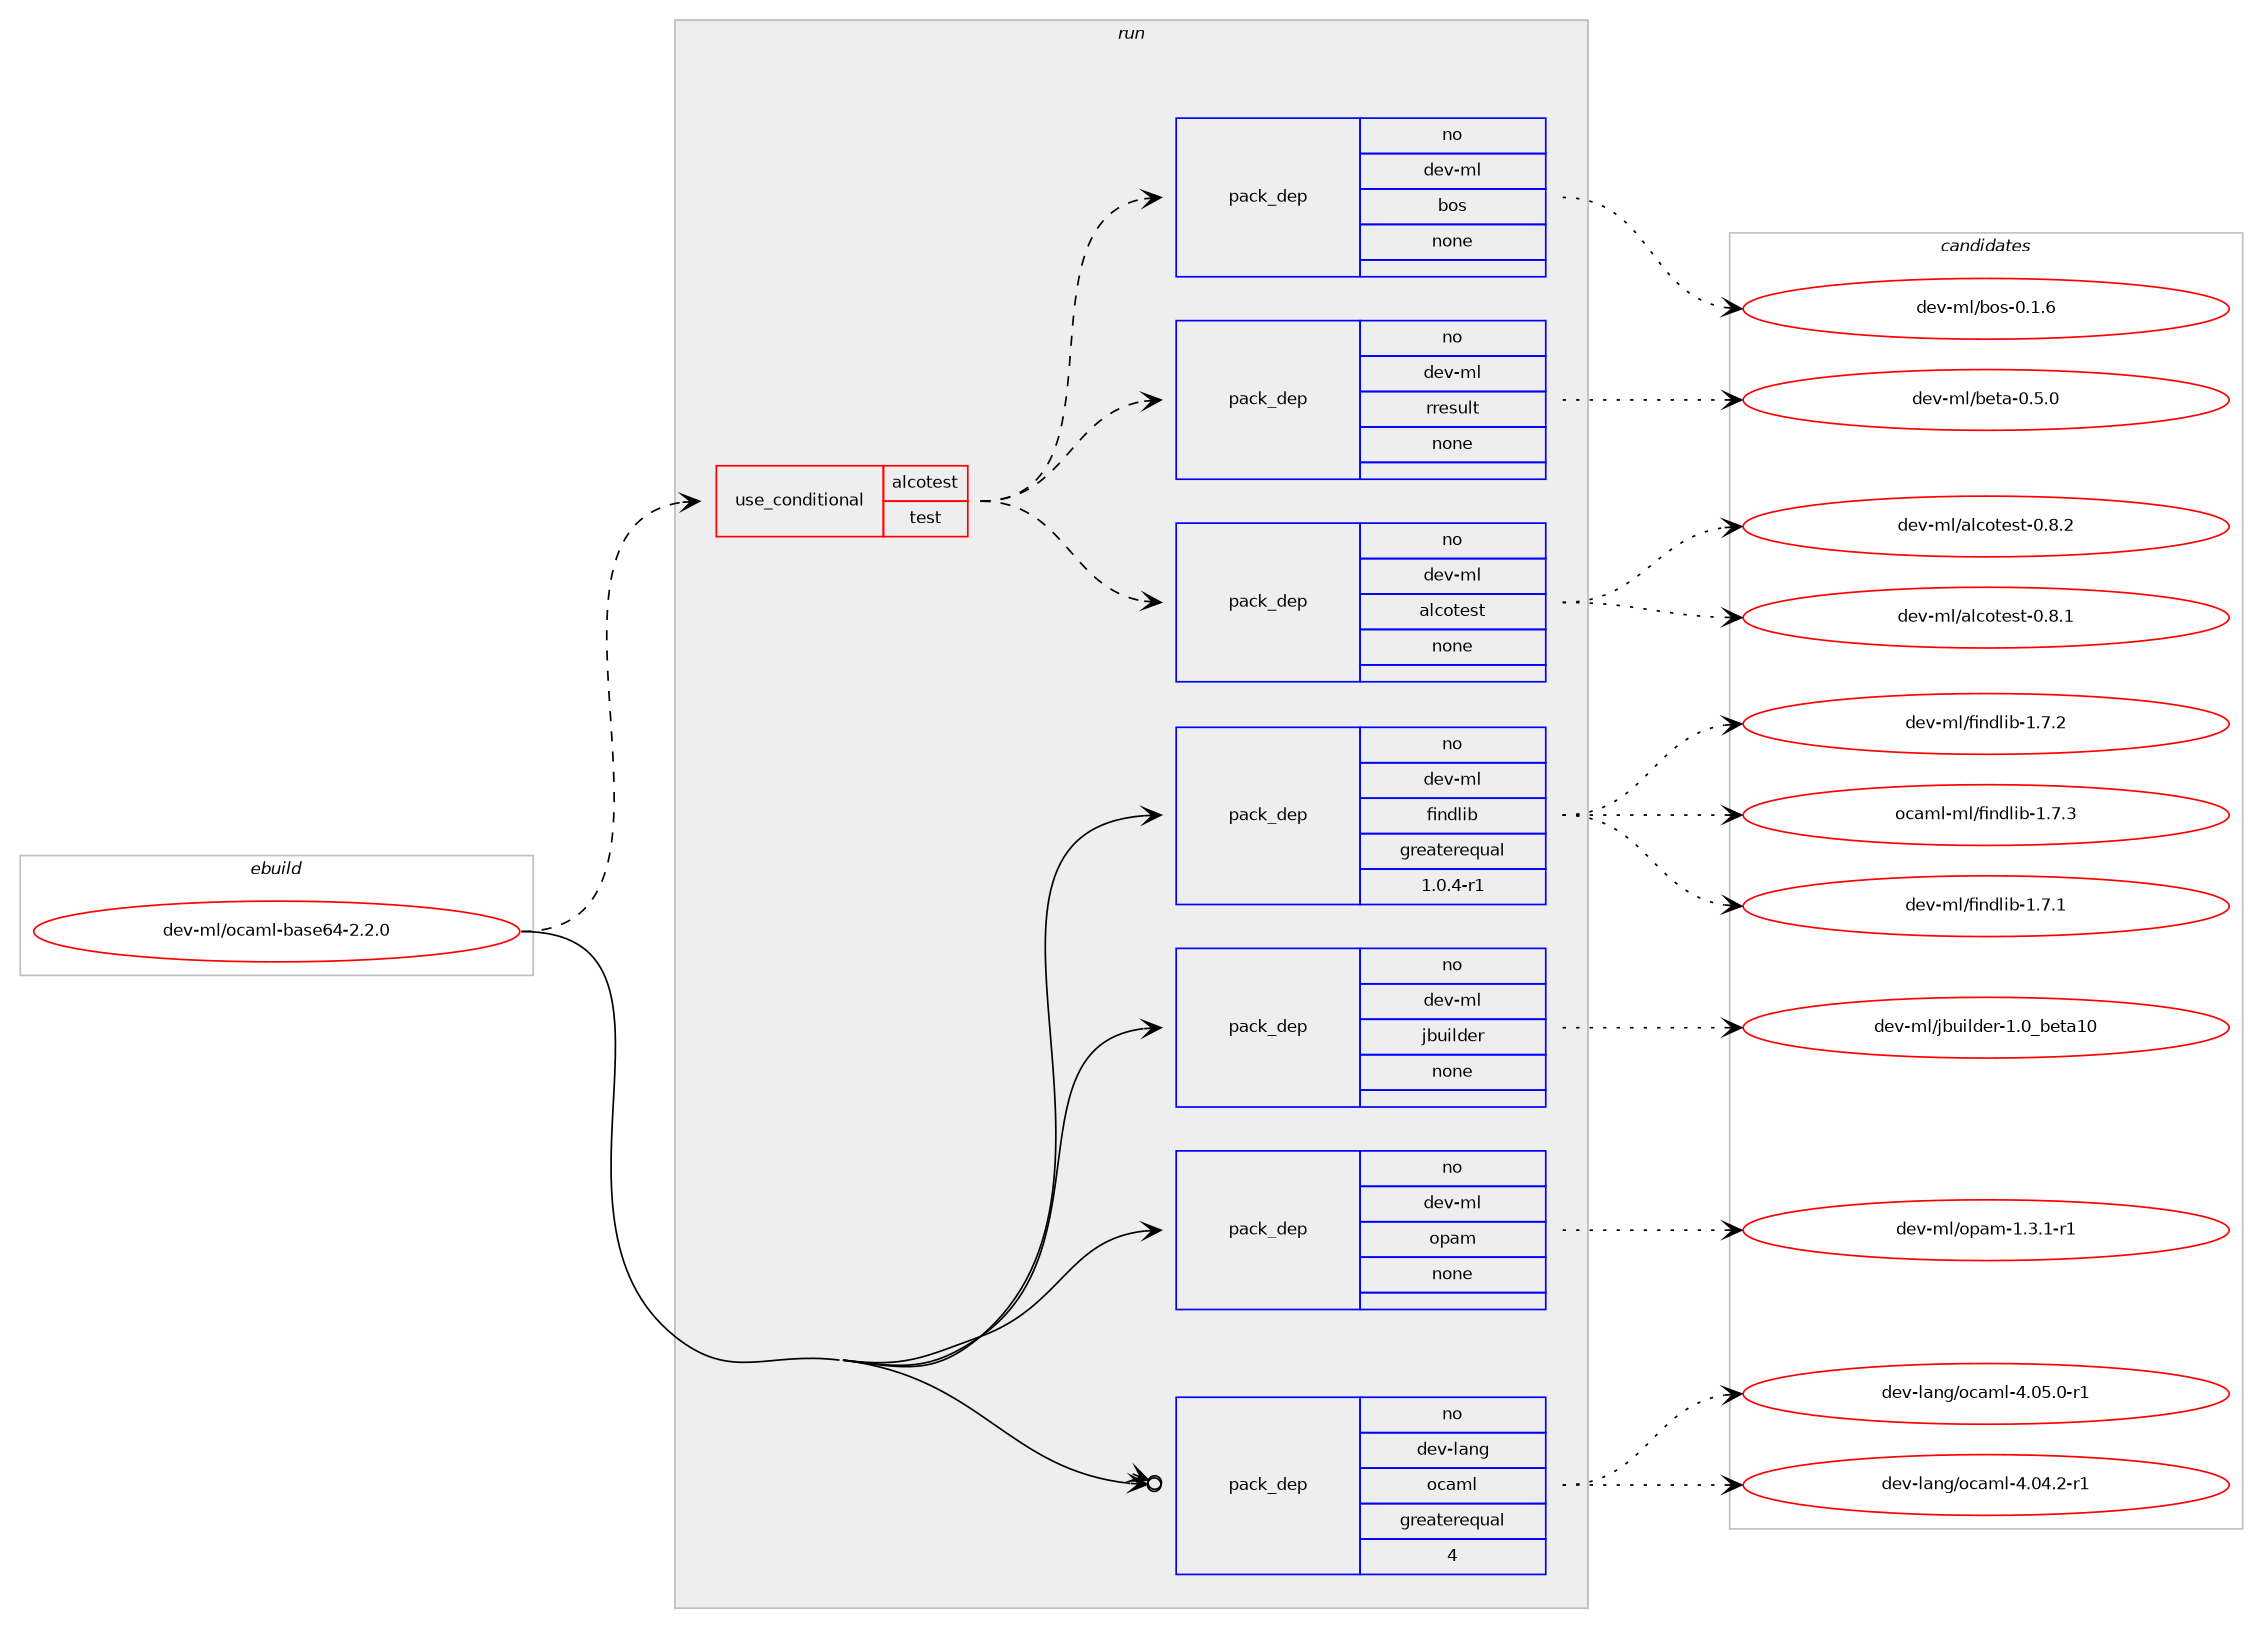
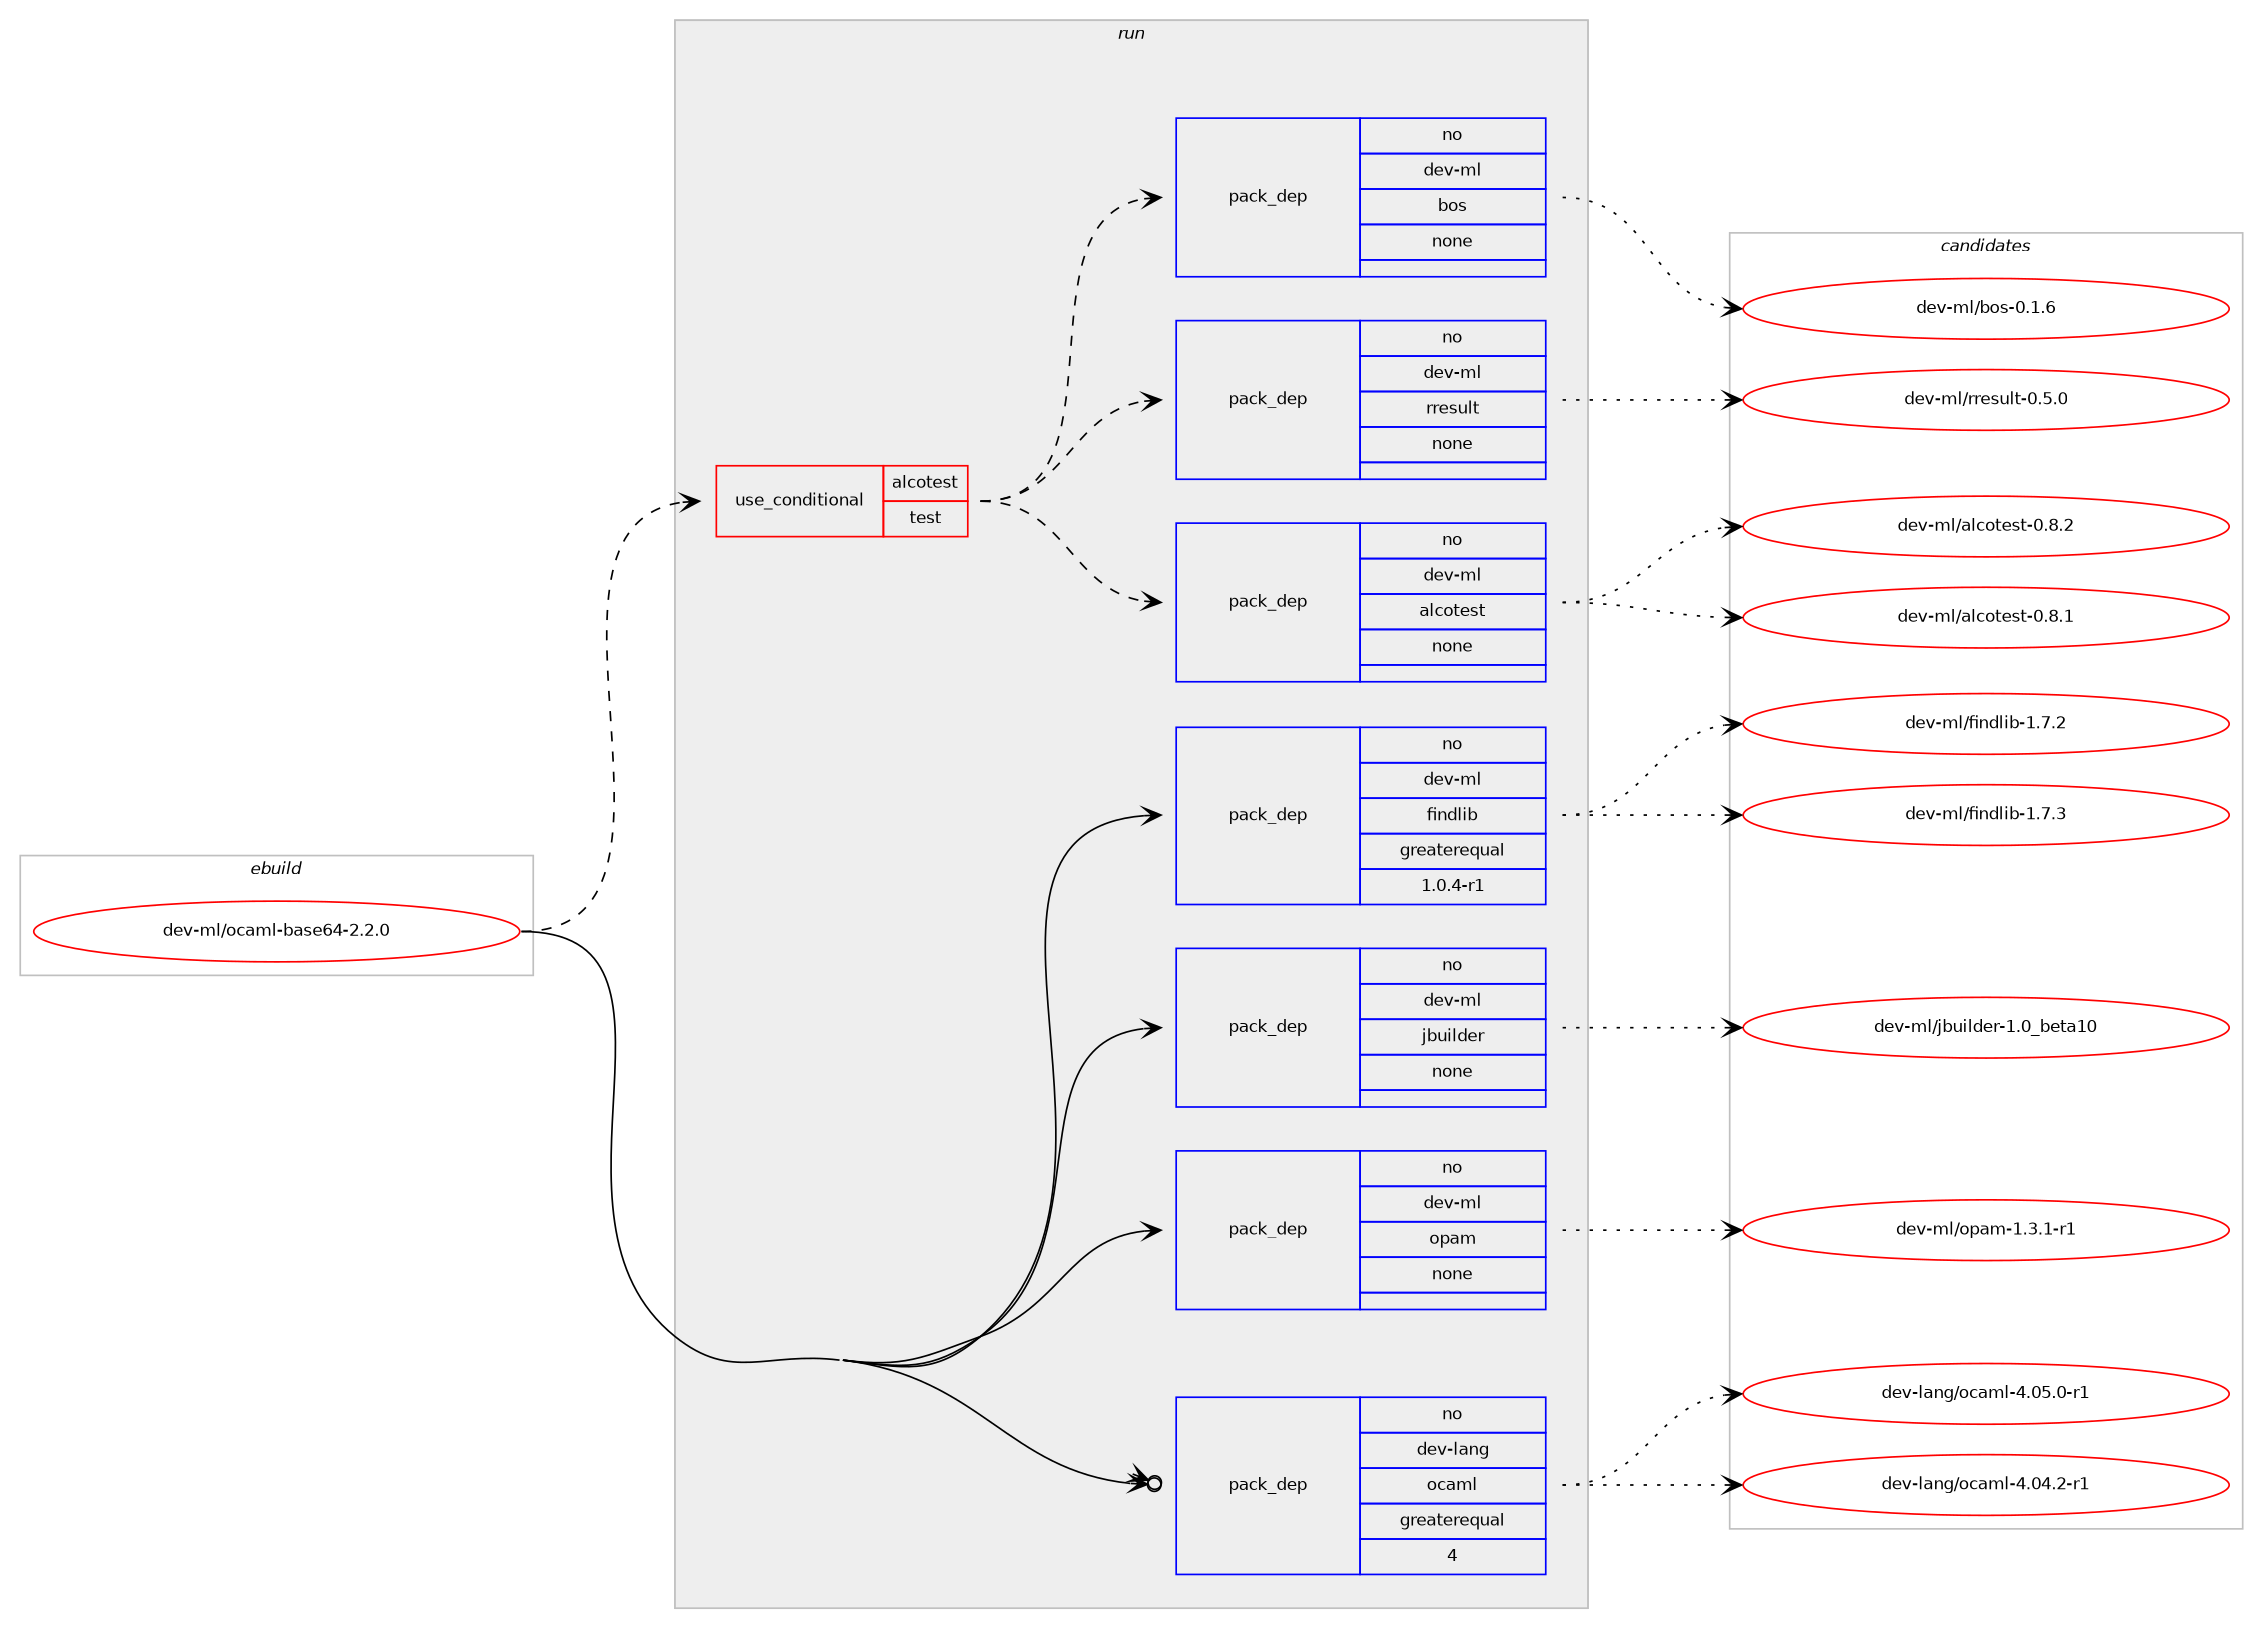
node "dev-ml/beta-0.5.0": label "dev-ml/beta-0.5.0" -> "dev-ml/rresult-0.5.0"
node "ocaml-ml/findlib-1.7.3": label "ocaml-ml/findlib-1.7.3" -> "dev-ml/findlib-1.7.3"
node "dev-ml/findlib-1.7.1": removed
